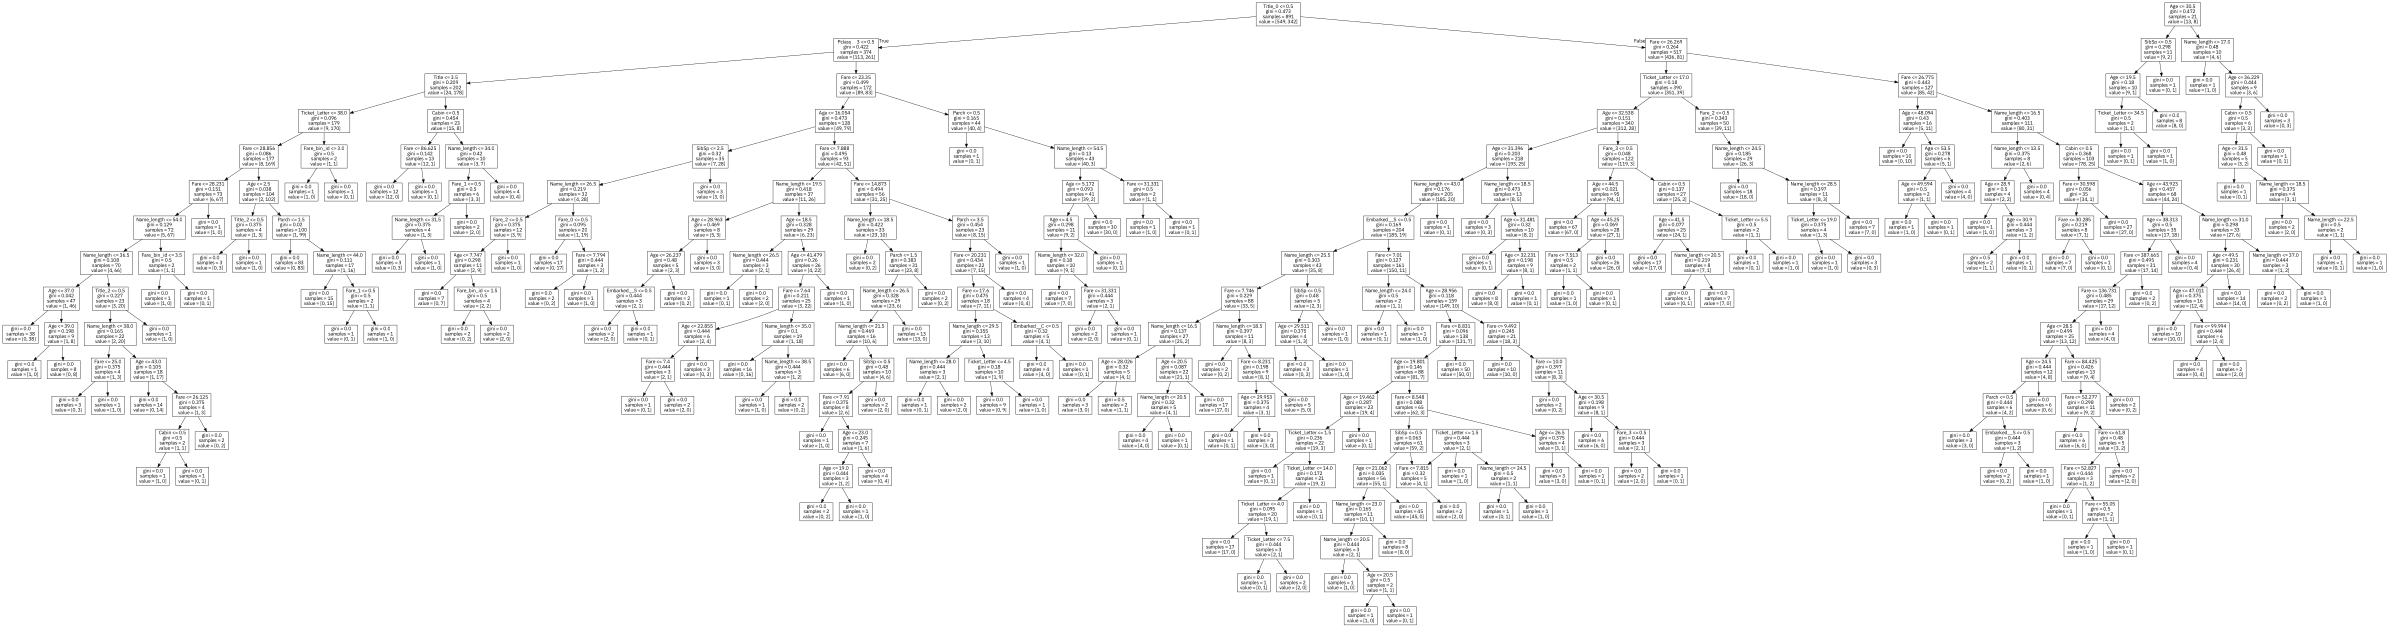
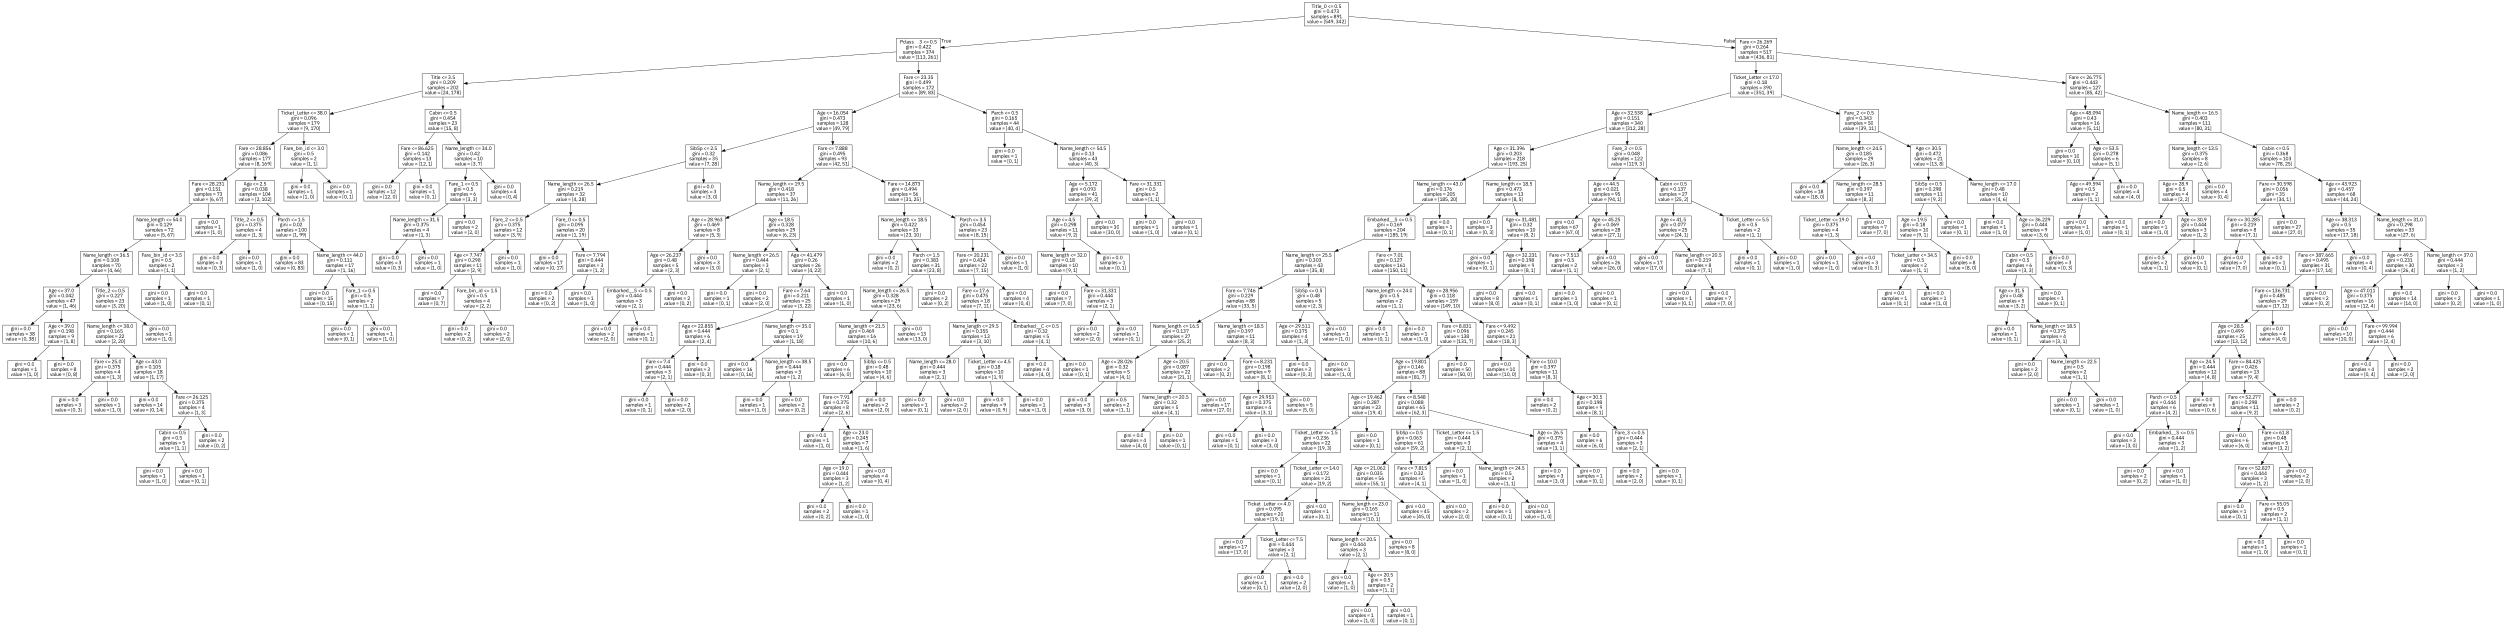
edge "Fare_2 <= 0.5 gini = 0.343 samples = 50 value = [39, 11]" -> "Age <= 30.5 gini = 0.472 samples = 21 value = [13, 8]": added
node "Cabin <= 0.5 gini = 0.5 samples = 2 value = [1, 1]": label "Cabin <= 0.5 gini = 0.5 samples = 2 value = [1, 1]" -> "Cabin <= 0.5 gini = 0.5 samples = 5 value = [1, 1]"
